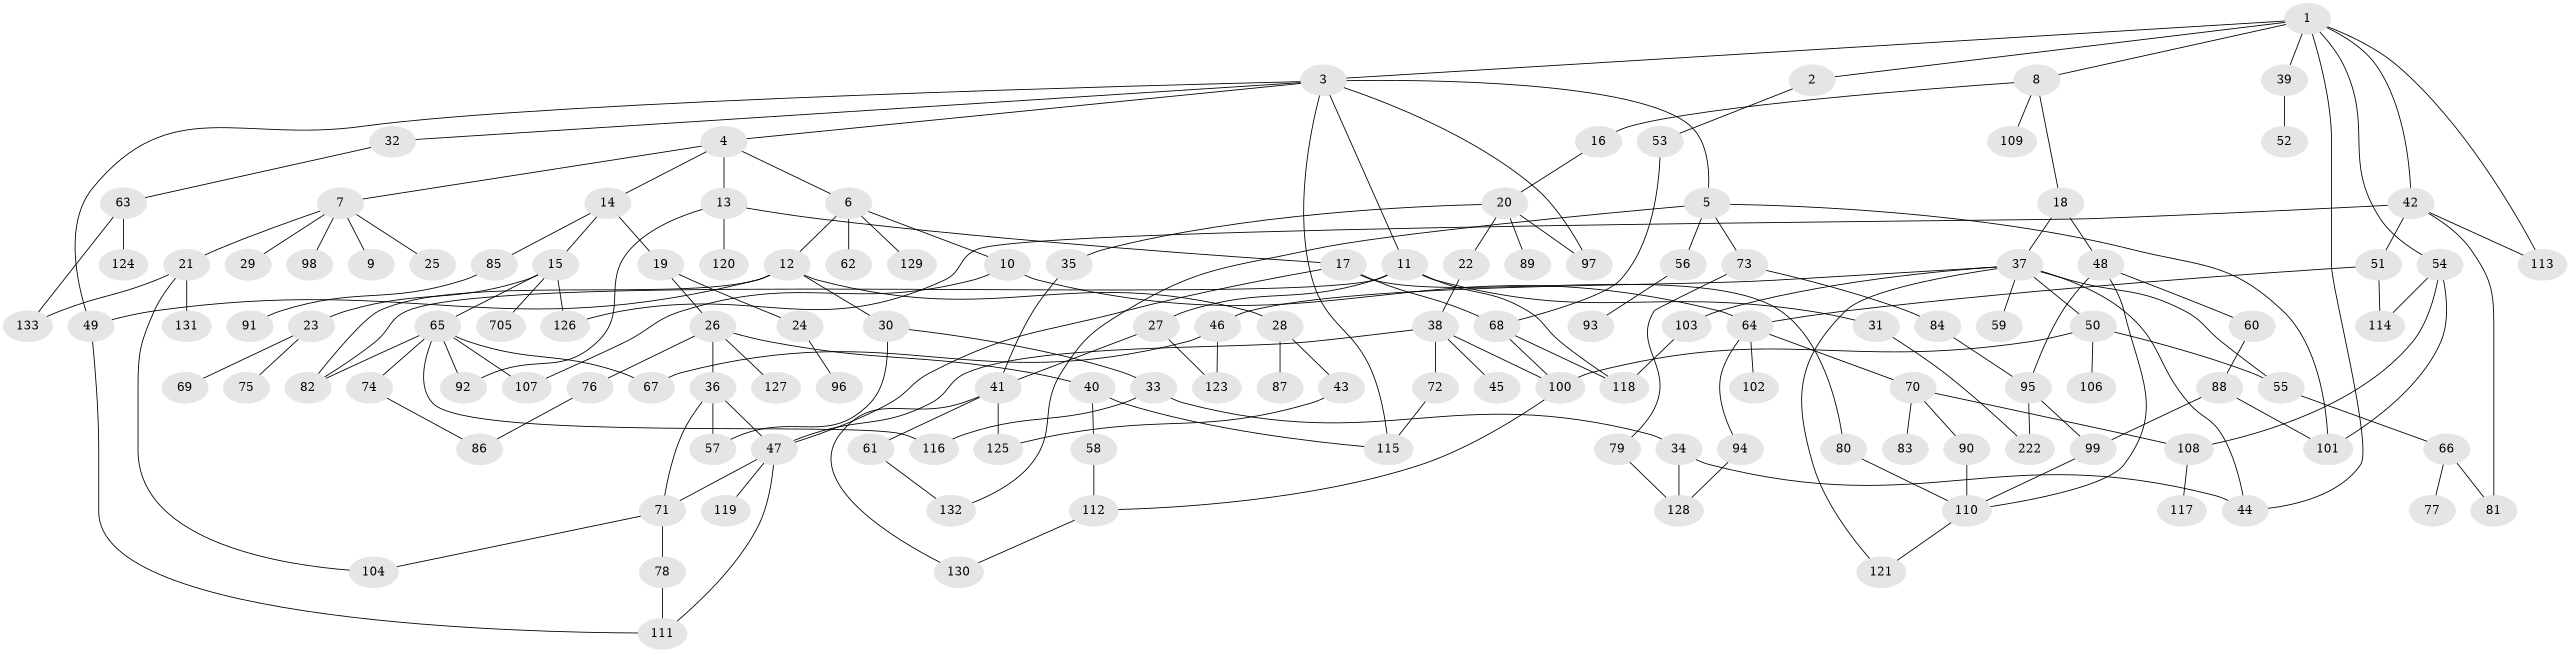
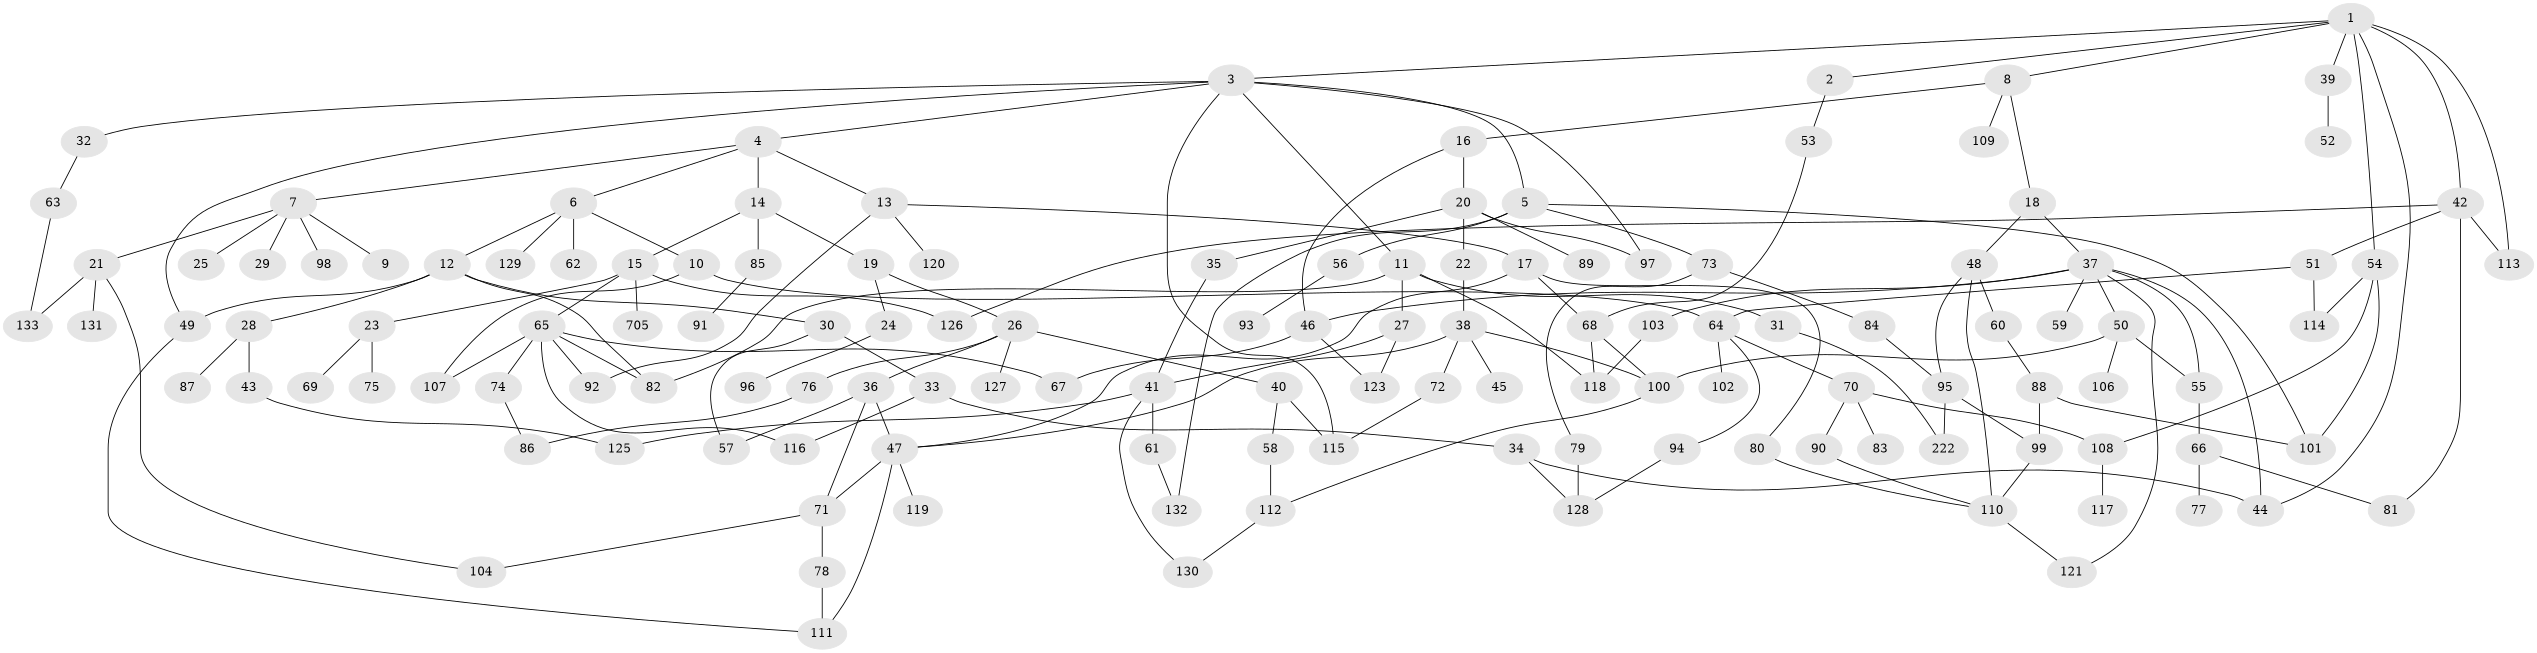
edge "16" -- "46": added
node "124": removed
